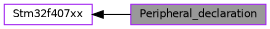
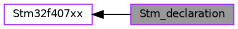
node "Peripheral_declaration": label "Peripheral_declaration" -> "Stm_declaration"
